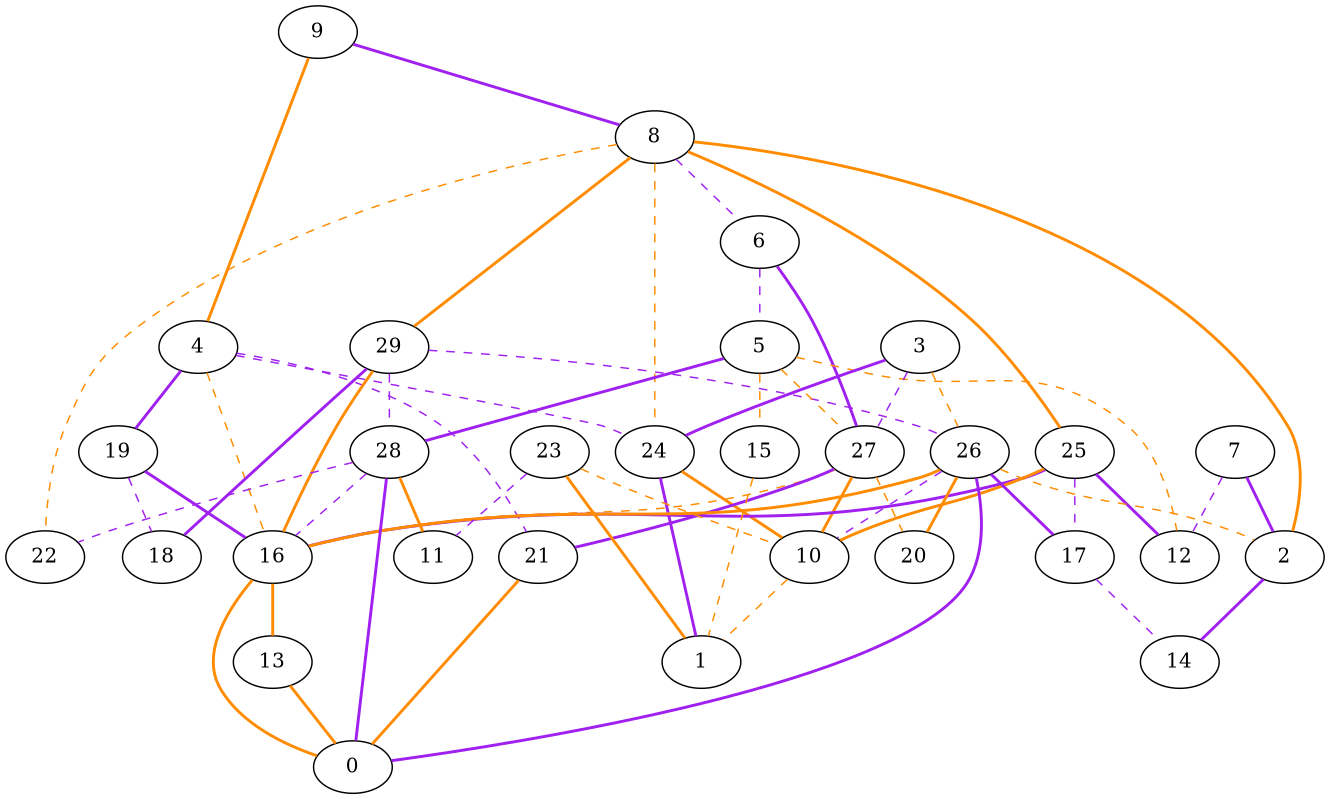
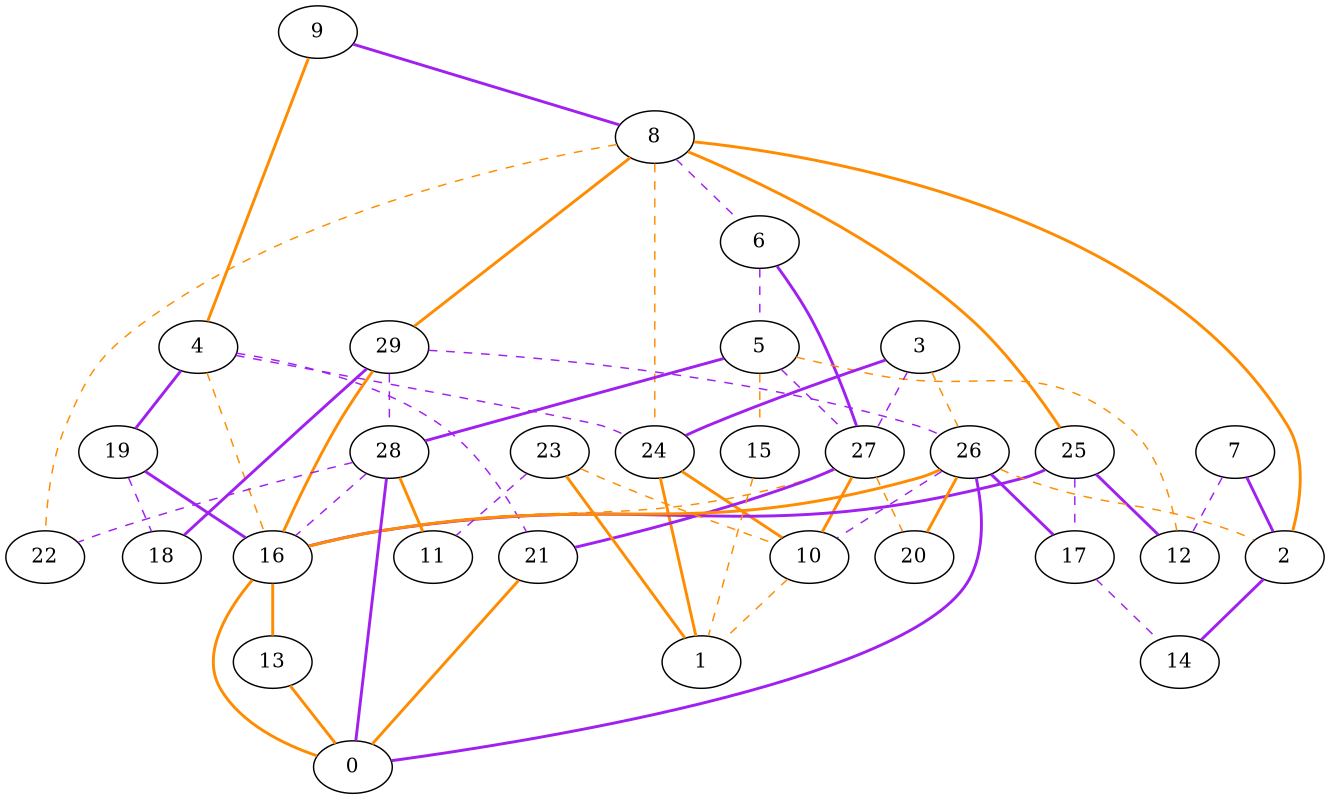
edge "5" -- "27": color darkorange -> purple
edge "25" -- "10": removed
edge "24" -- "1": color purple -> darkorange
